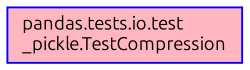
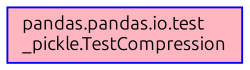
node "pandas.tests.io.test _pickle.TestCompression": label "pandas.tests.io.test _pickle.TestCompression" -> "pandas.pandas.io.test _pickle.TestCompression"
